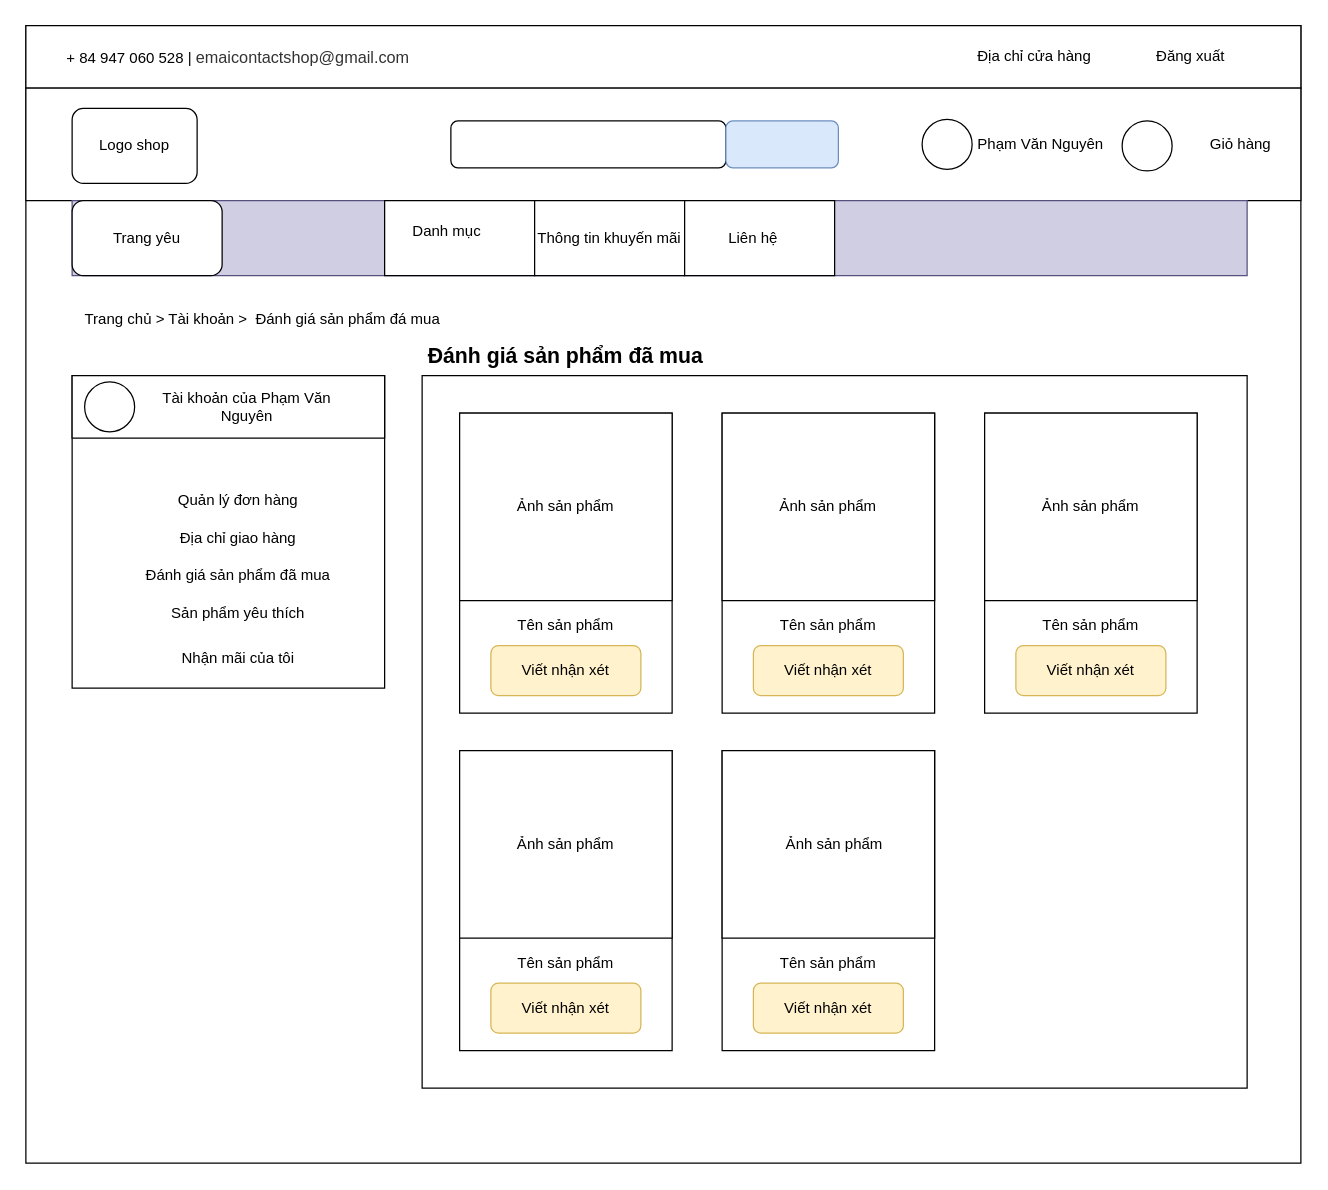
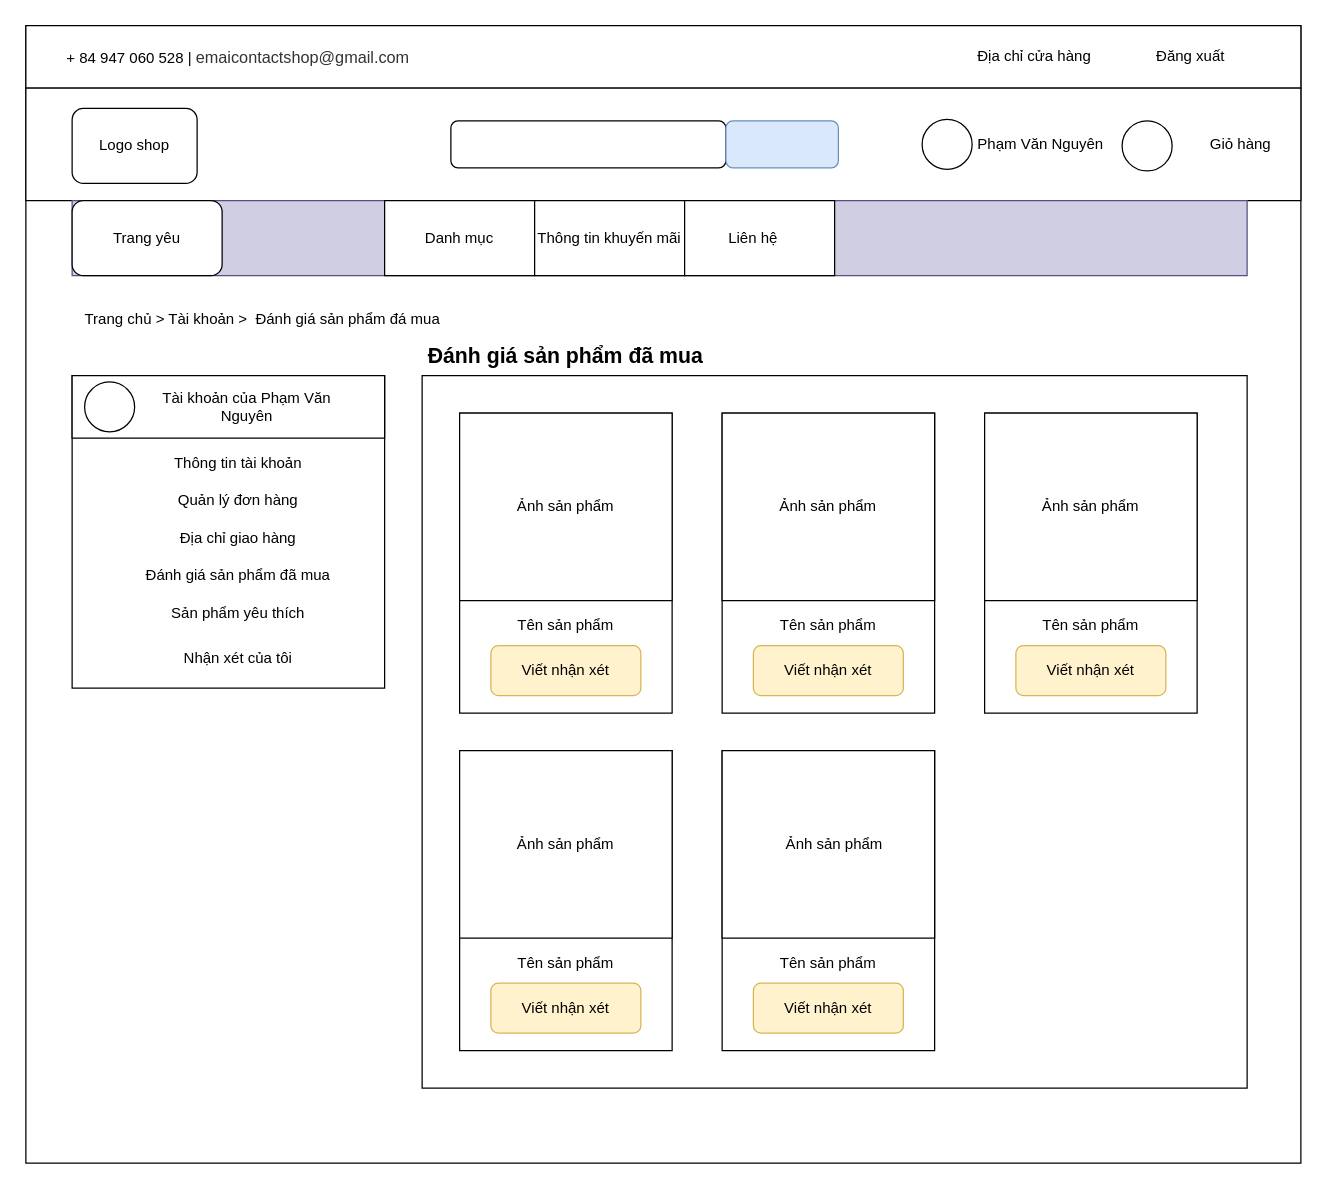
node "Danh mục": moved (447, 232) -> (459, 238)
node "Thông tin tài khoản": added
node "Nhận mãi của tôi": label "Nhận mãi của tôi" -> "Nhận xét của tôi"
